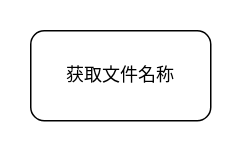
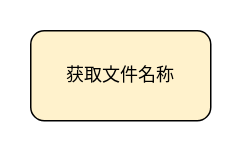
node "获取文件名称": fillcolor #ffffff -> #fff2cc
